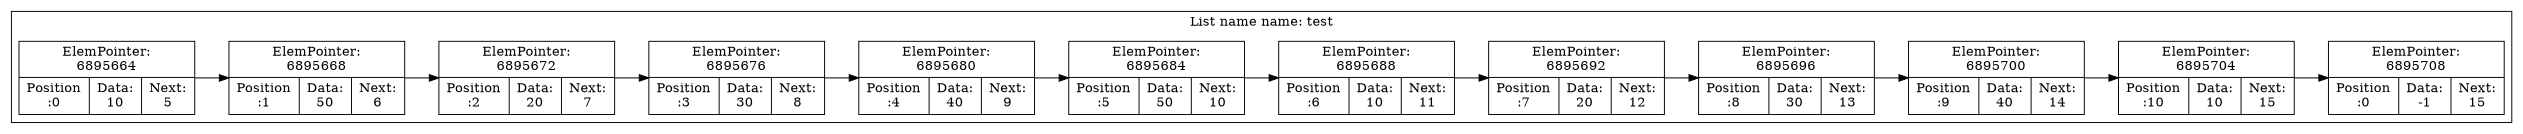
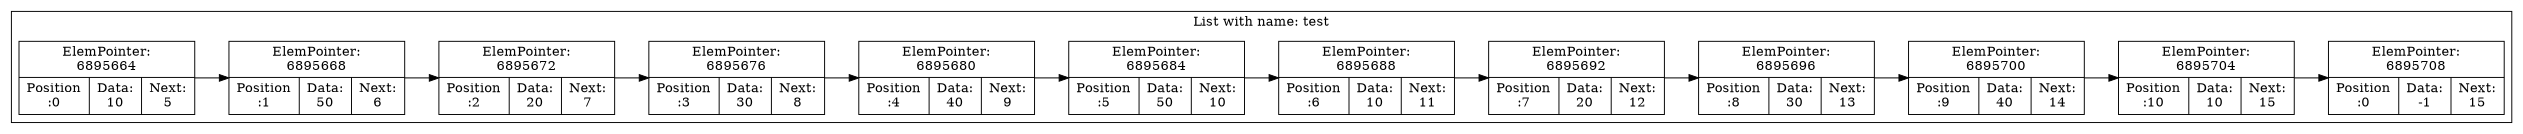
cluster "List name name: test": label "List name name: test" -> "List with name: test"
